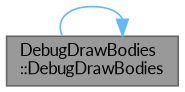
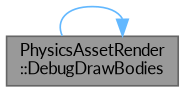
node "DebugDrawBodies ::DebugDrawBodies": label "DebugDrawBodies ::DebugDrawBodies" -> "PhysicsAssetRender ::DebugDrawBodies"
